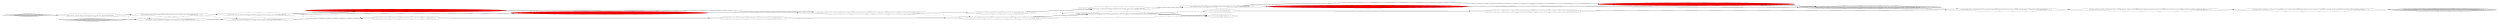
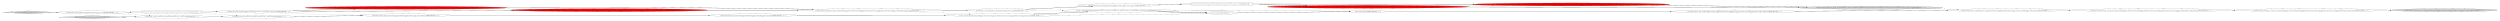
edge "assertEquals(a,b)@@@9@@@['0', '0', '1']" -> "assertTrue(a.equals(b))@@@10@@@['0', '0', '1']": added
